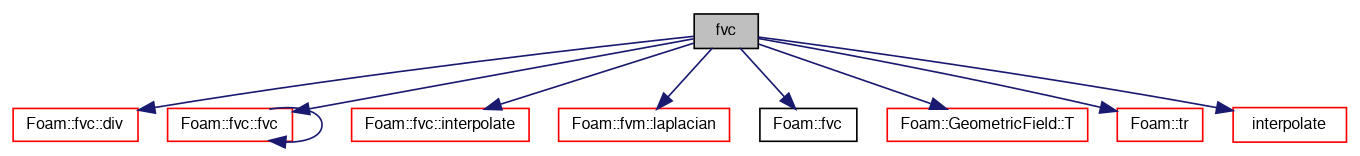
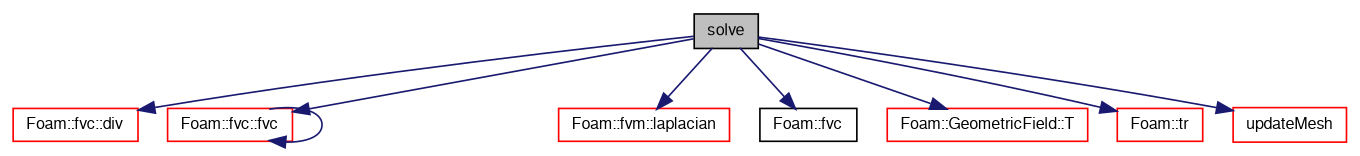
node "fvc": label "fvc" -> "solve"
node "Foam::fvc::interpolate": removed
node "interpolate": label "interpolate" -> "updateMesh"
